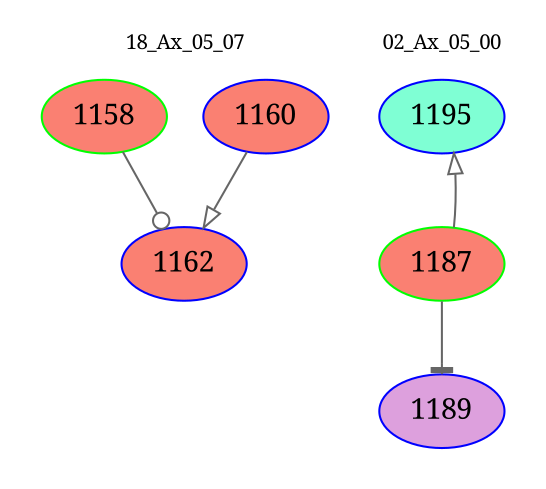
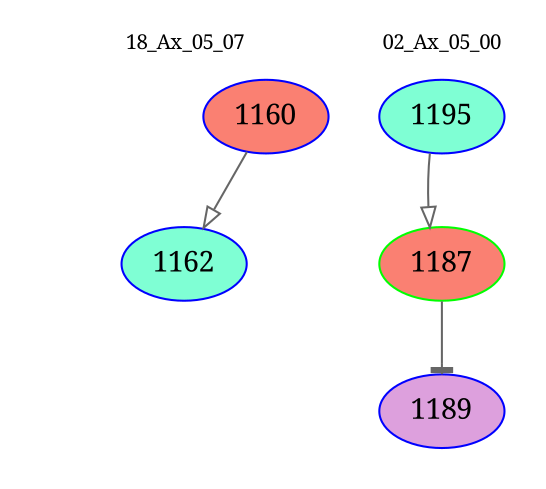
node "1158": removed
edge "1187" -> "1195": reversed
node "1162": fillcolor salmon -> aquamarine
